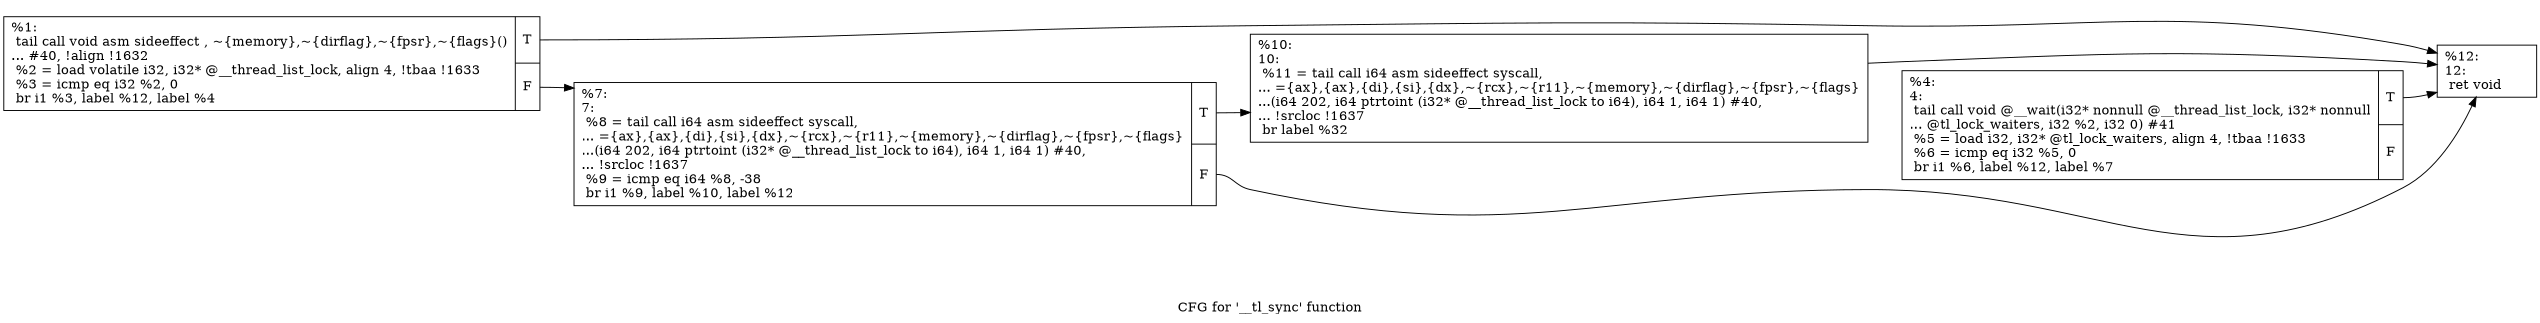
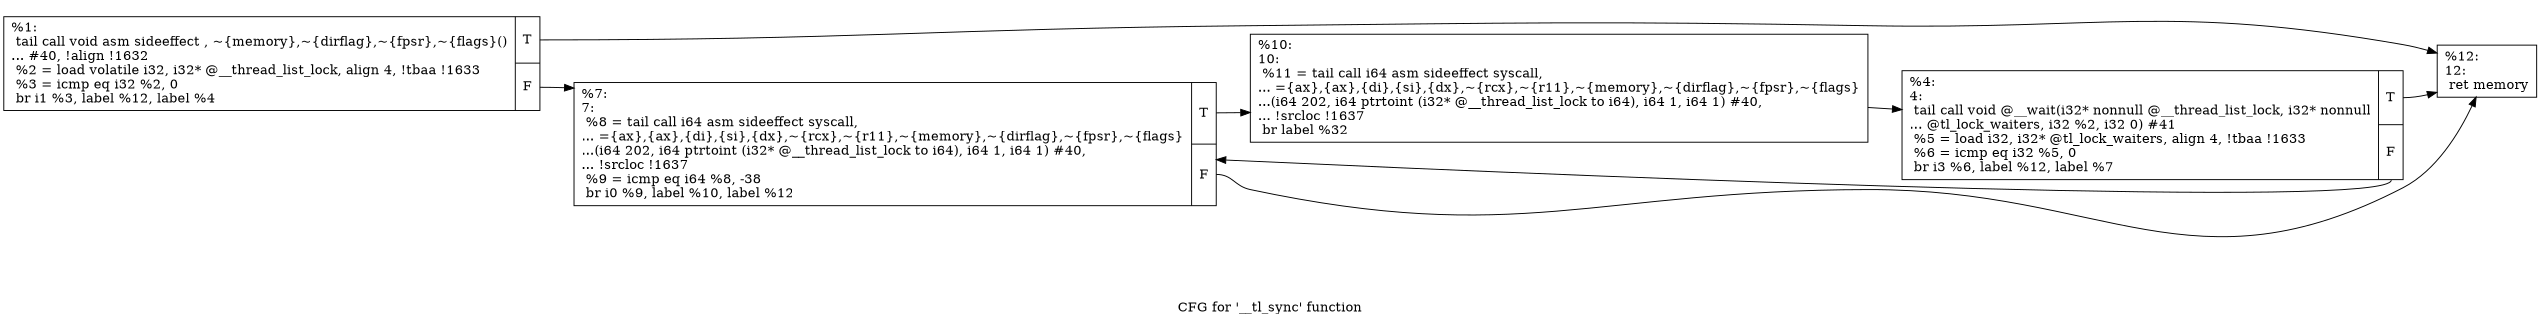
edge "%10:" -> "%12:": now "%10:" -> "%4:"
node "%12:": text "ret void" -> "ret memory"
node "%4:": text "br i1 %6, label %12, label %7" -> "br i3 %6, label %12, label %7"
edge "%4:" -> "%7:": added
node "%7:": text "br i1 %9, label %10, label %12" -> "br i0 %9, label %10, label %12"
